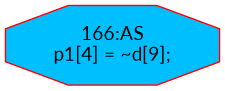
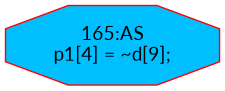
node "166:AS p1[4] = ~d[9];": label "166:AS p1[4] = ~d[9];" -> "165:AS p1[4] = ~d[9];"
